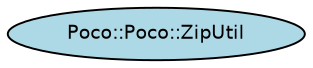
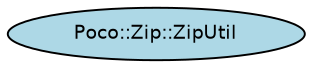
node "Poco::Poco::ZipUtil": label "Poco::Poco::ZipUtil" -> "Poco::Zip::ZipUtil"
